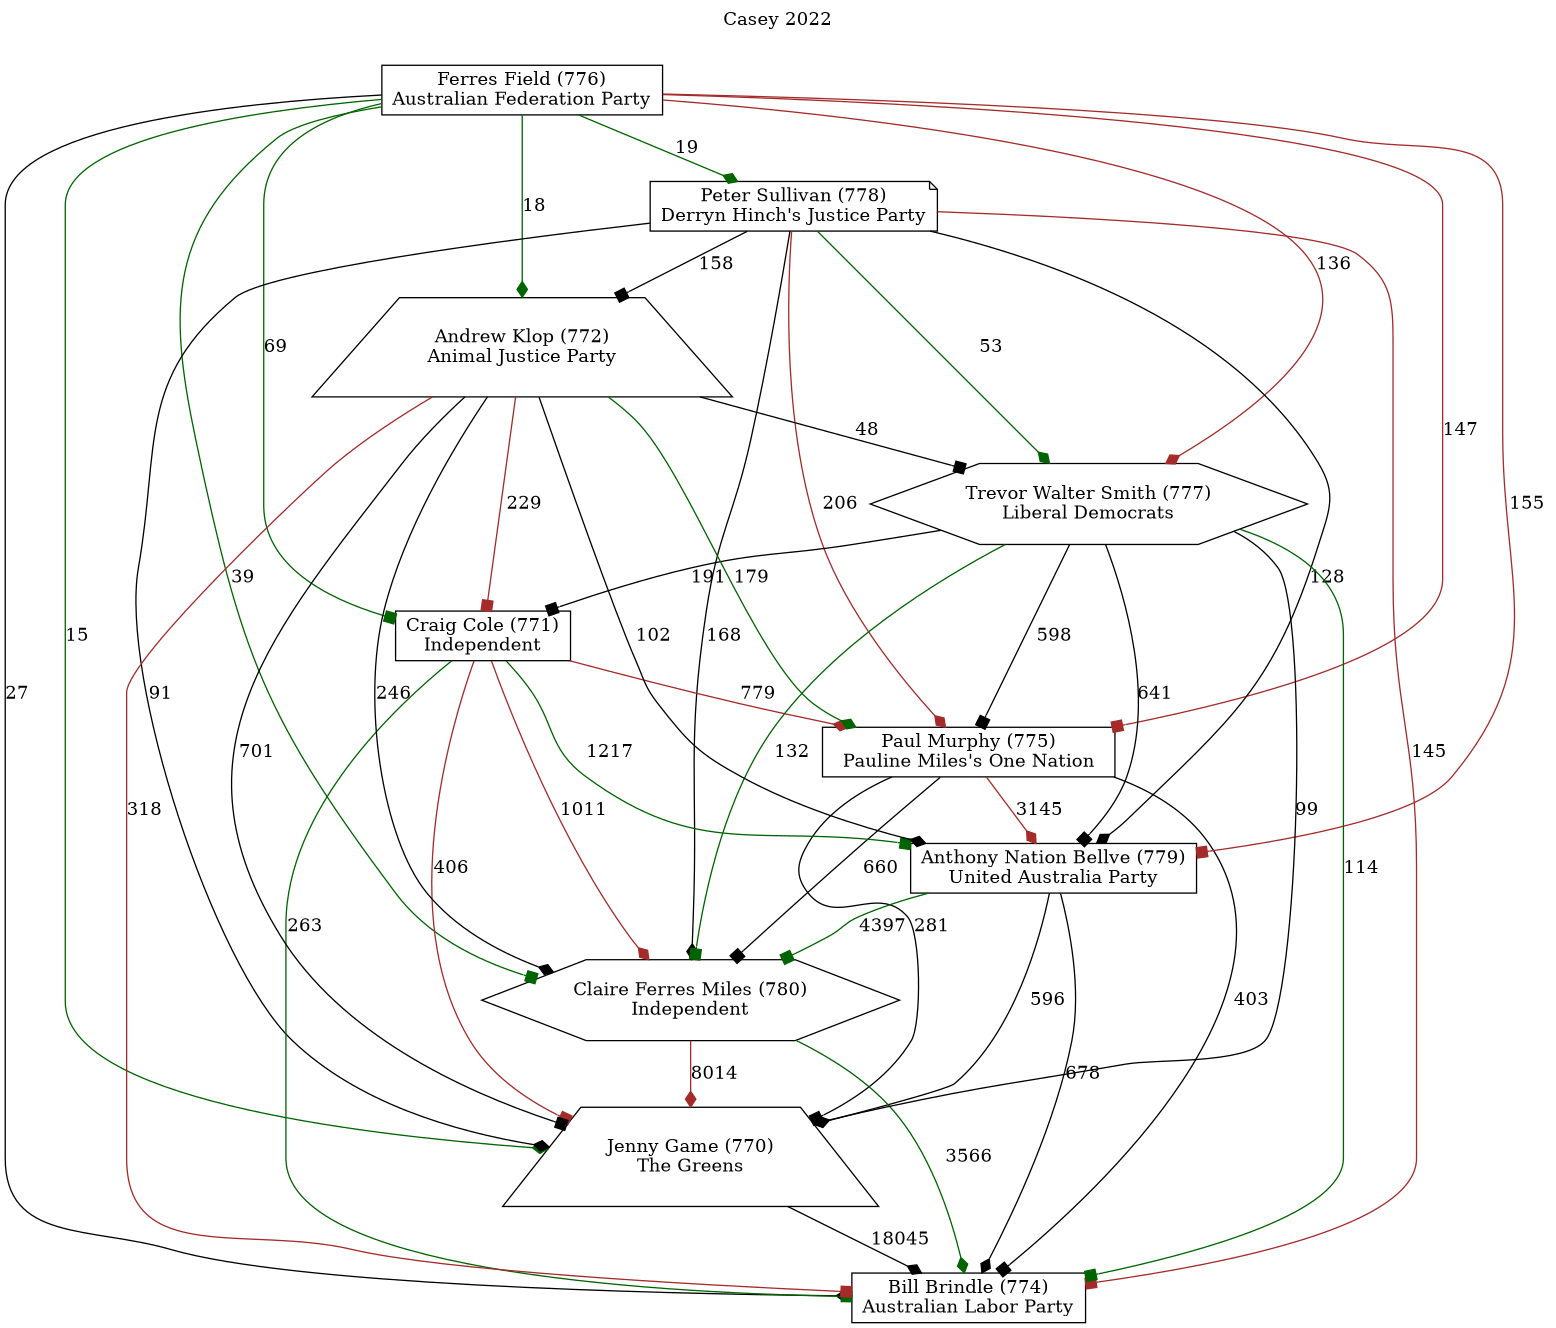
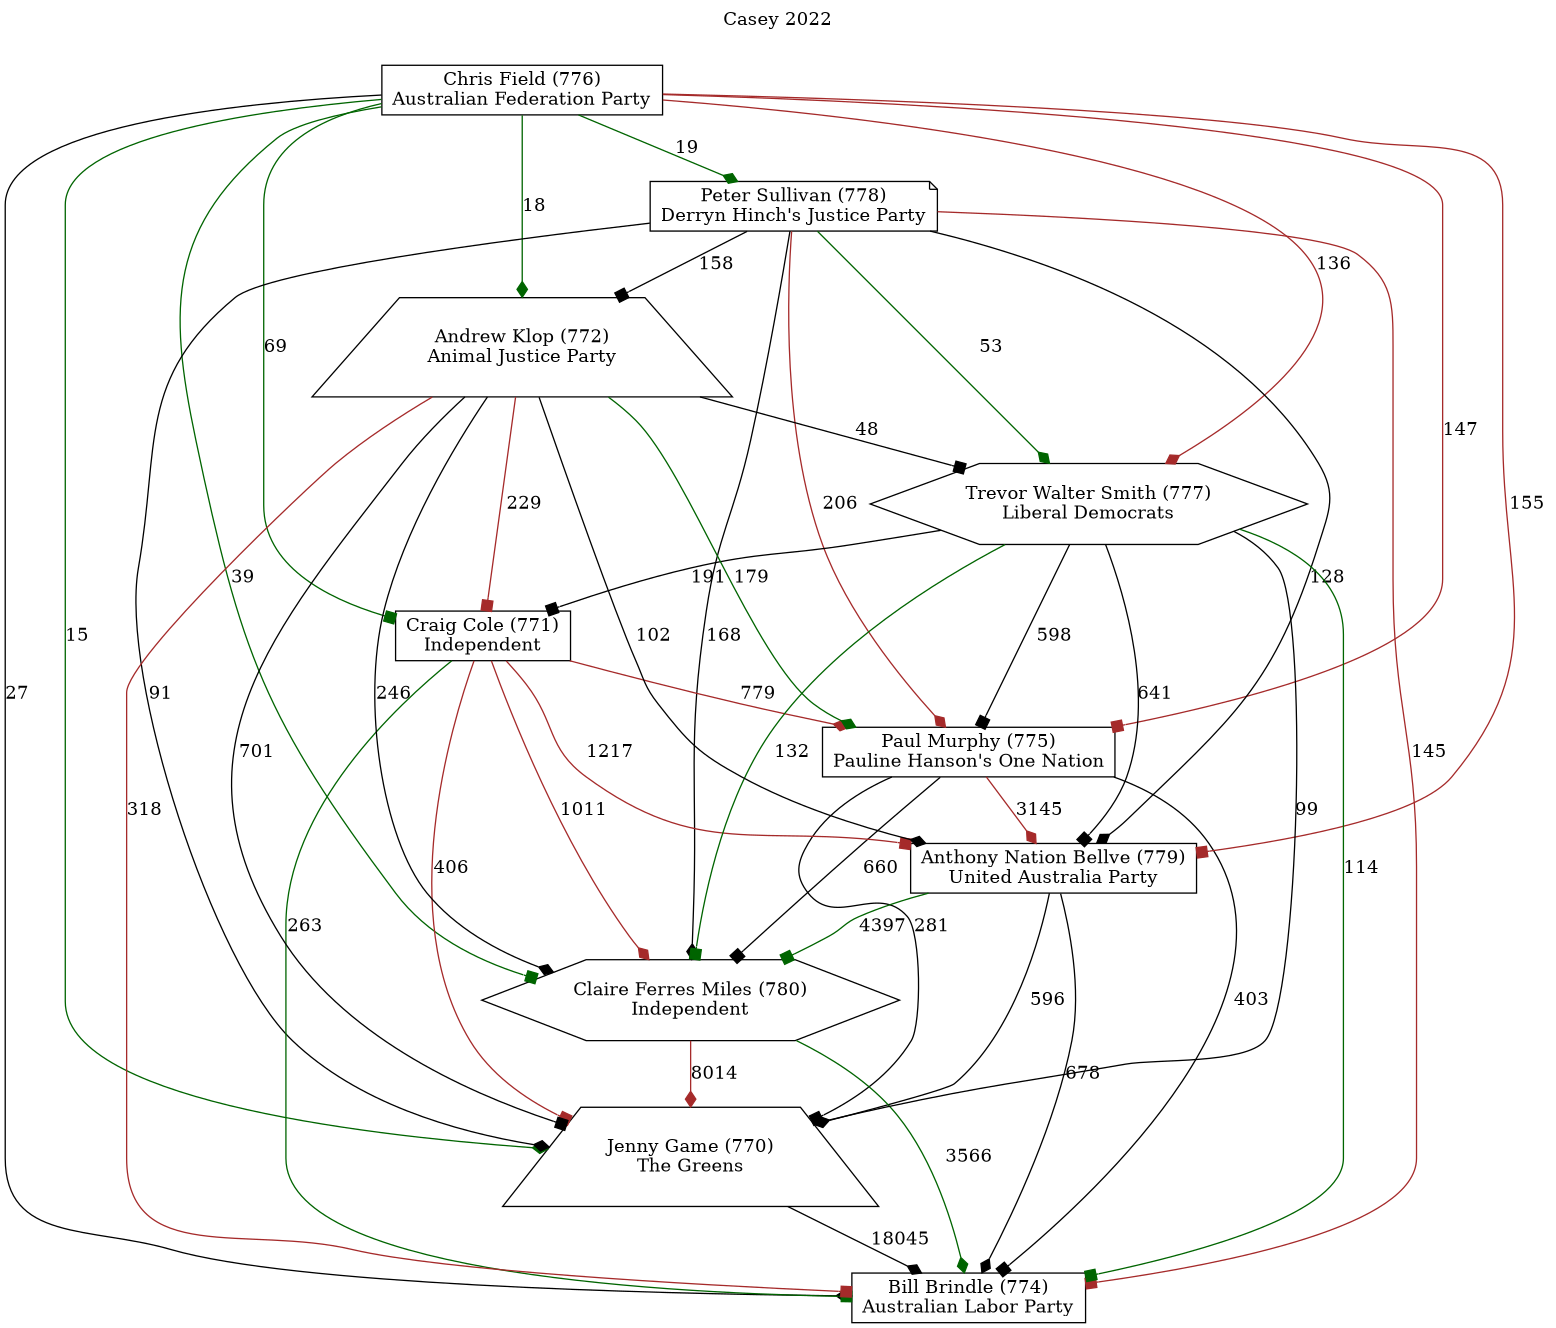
node "Ferres Field (776) Australian Federation Party": label "Ferres Field (776) Australian Federation Party" -> "Chris Field (776) Australian Federation Party"
node "Paul Murphy (775) Pauline Miles's One Nation": label "Paul Murphy (775) Pauline Miles's One Nation" -> "Paul Murphy (775) Pauline Hanson's One Nation"
edge "Craig Cole (771) Independent" -> "Anthony Nation Bellve (779) United Australia Party": color darkgreen -> brown
